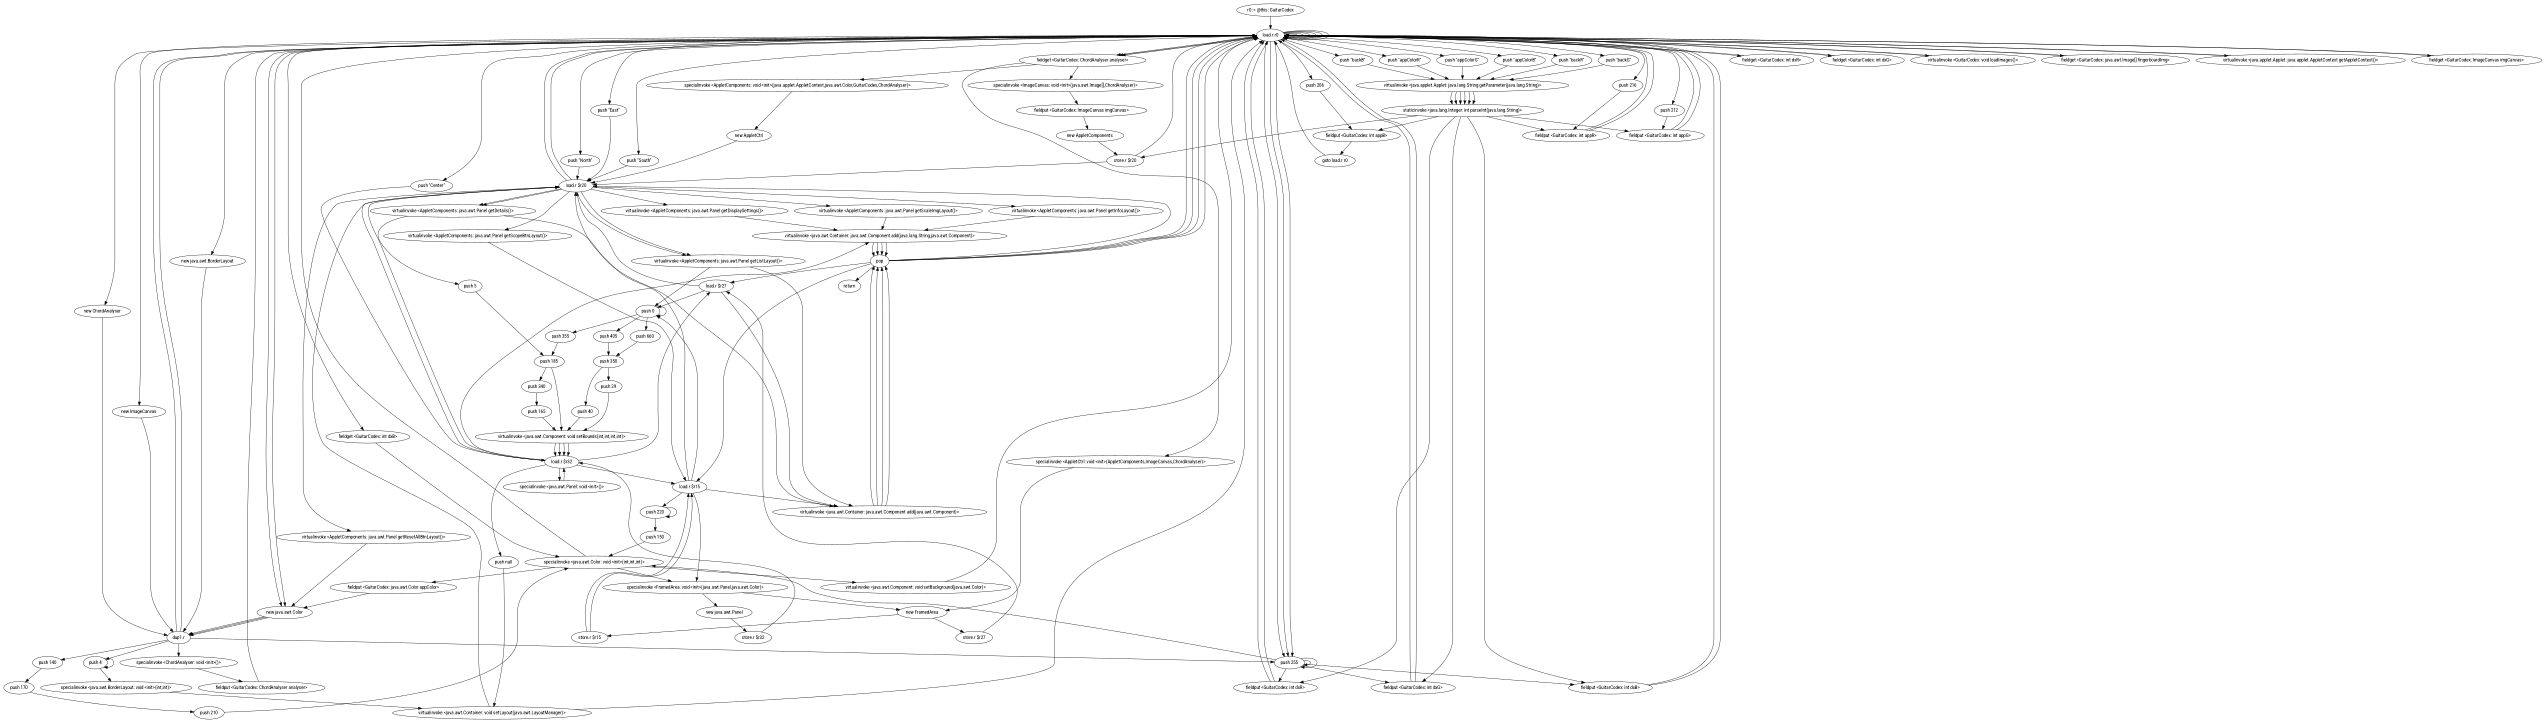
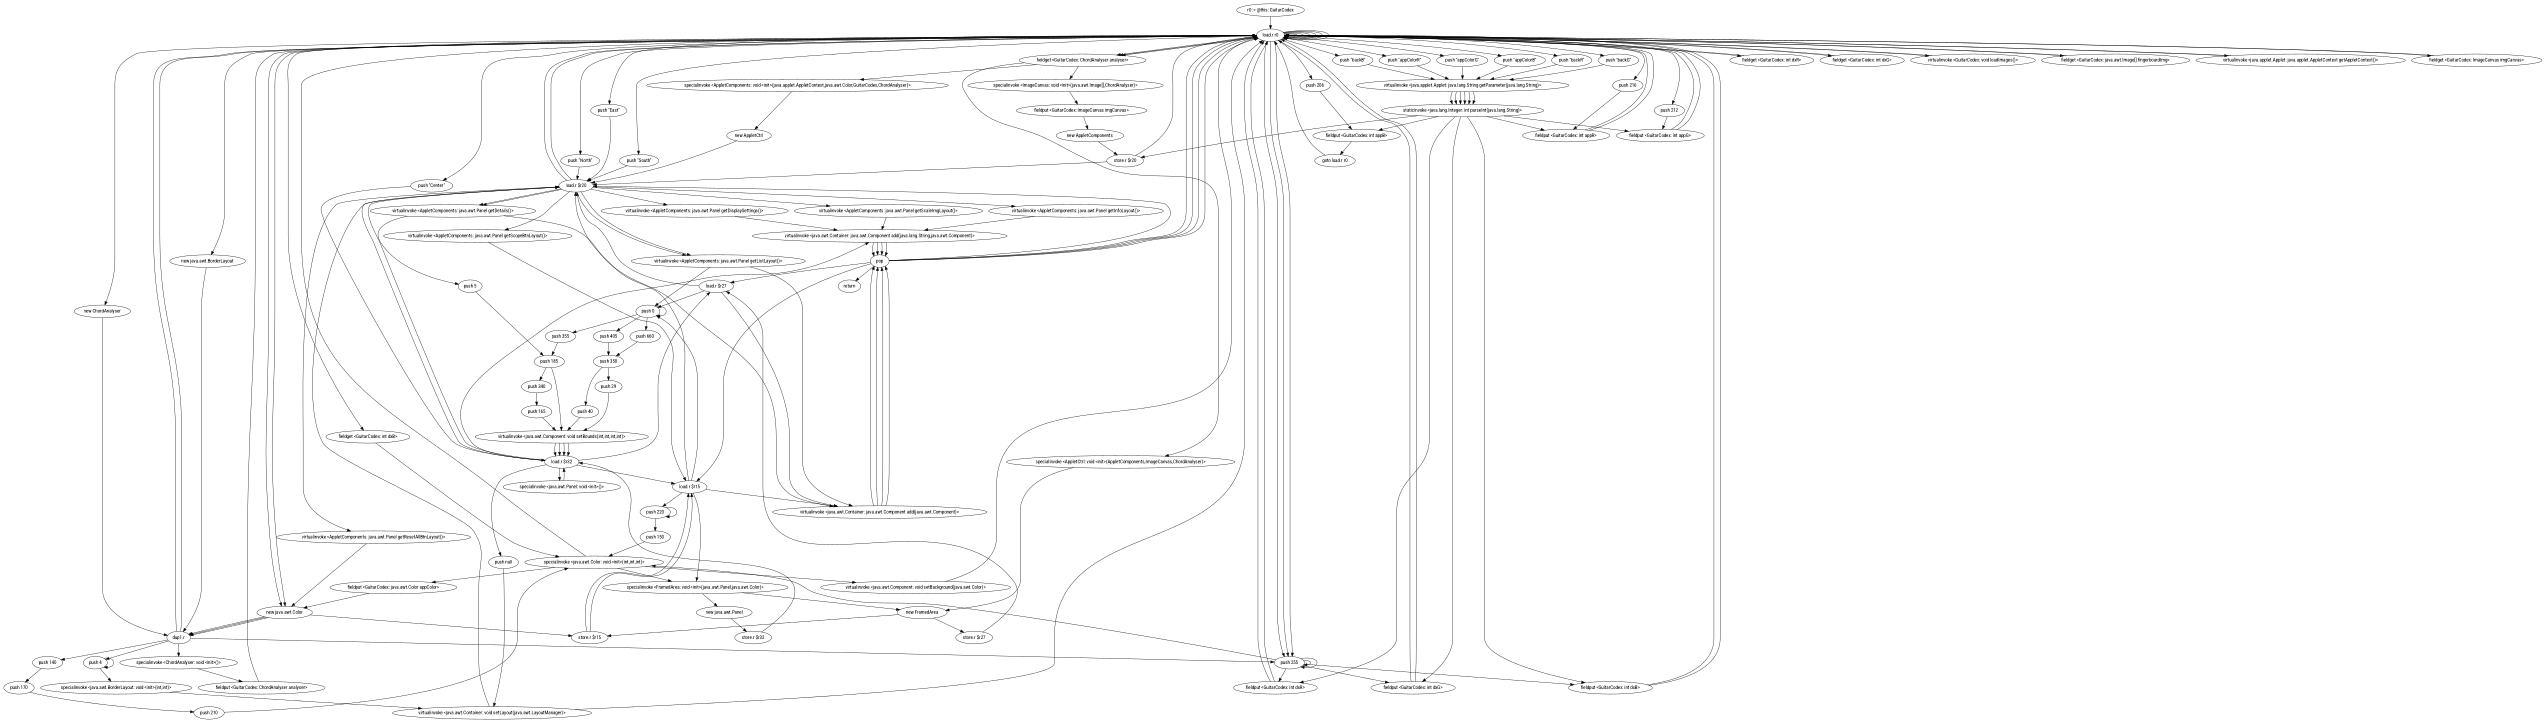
node "new ImageCanvas": removed
edge "new java.awt.Color" -> "store.r $r15": added
